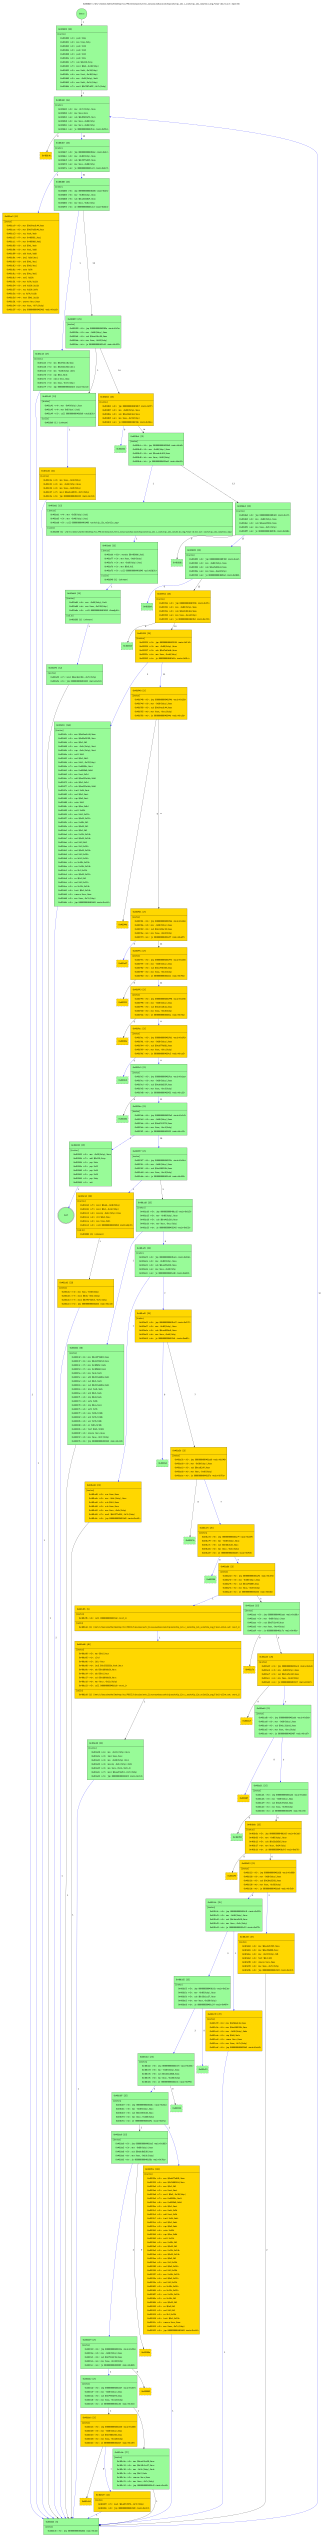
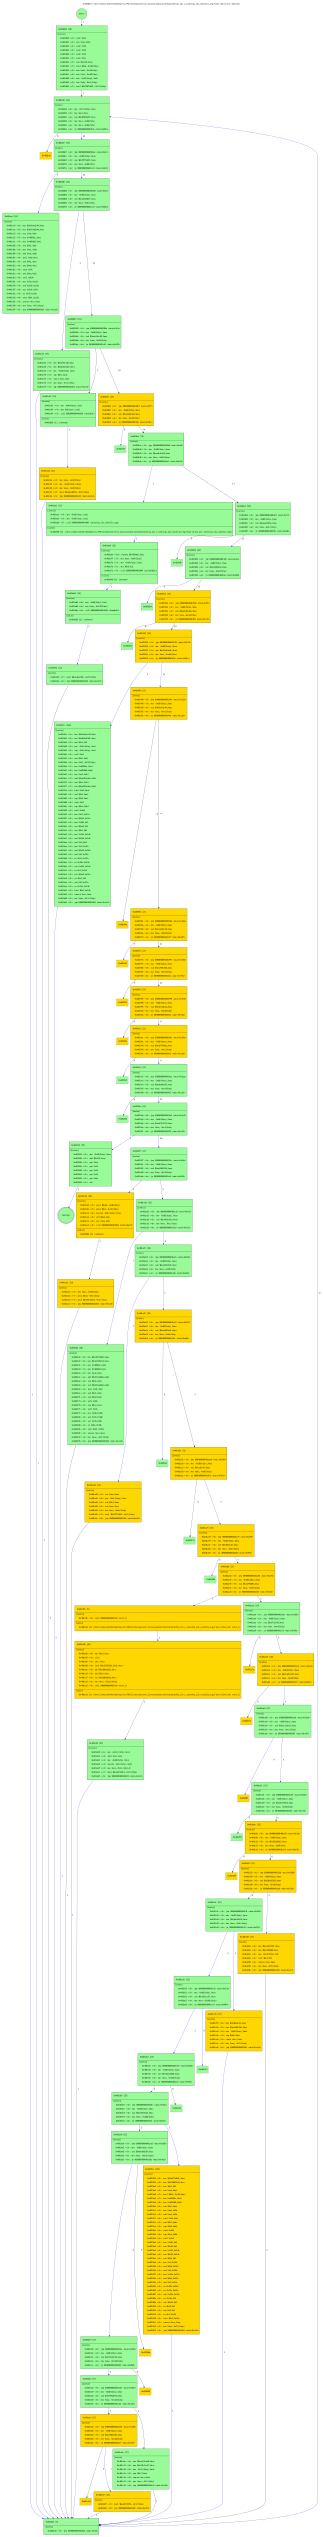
node "0x401ce9 [83]": fillcolor gold -> palegreen
node "Exit": label "Exit" -> "Desktop"
